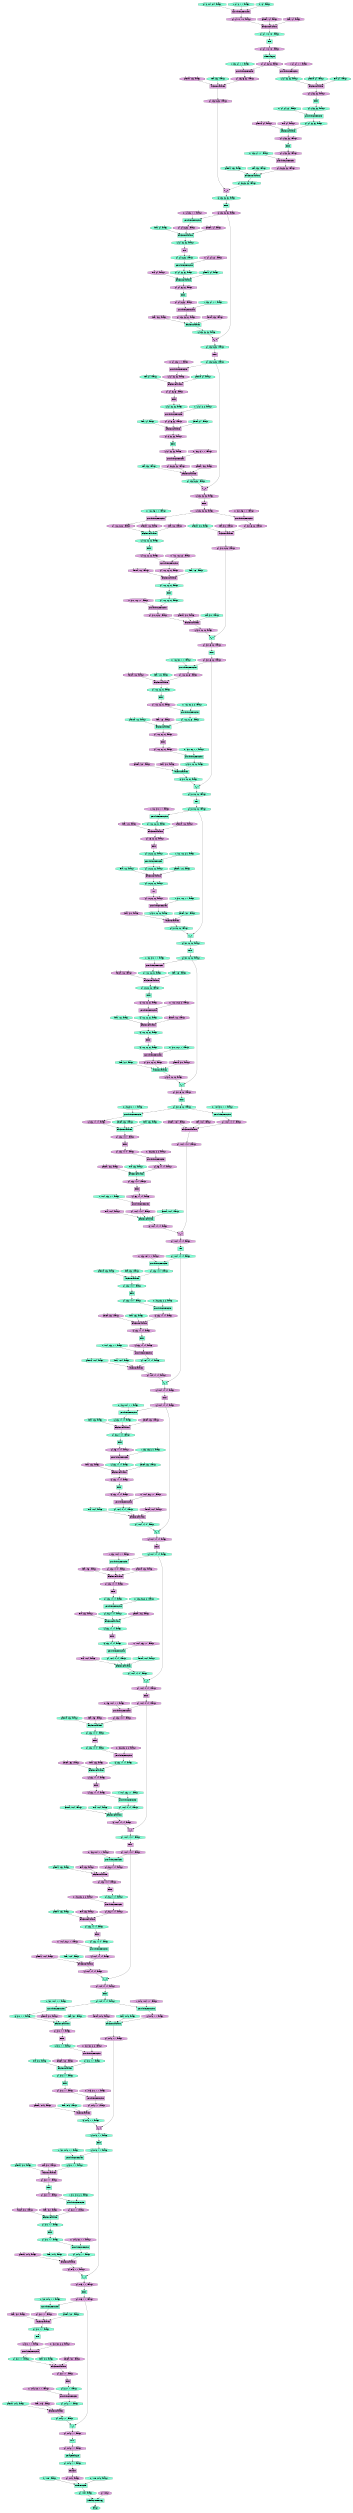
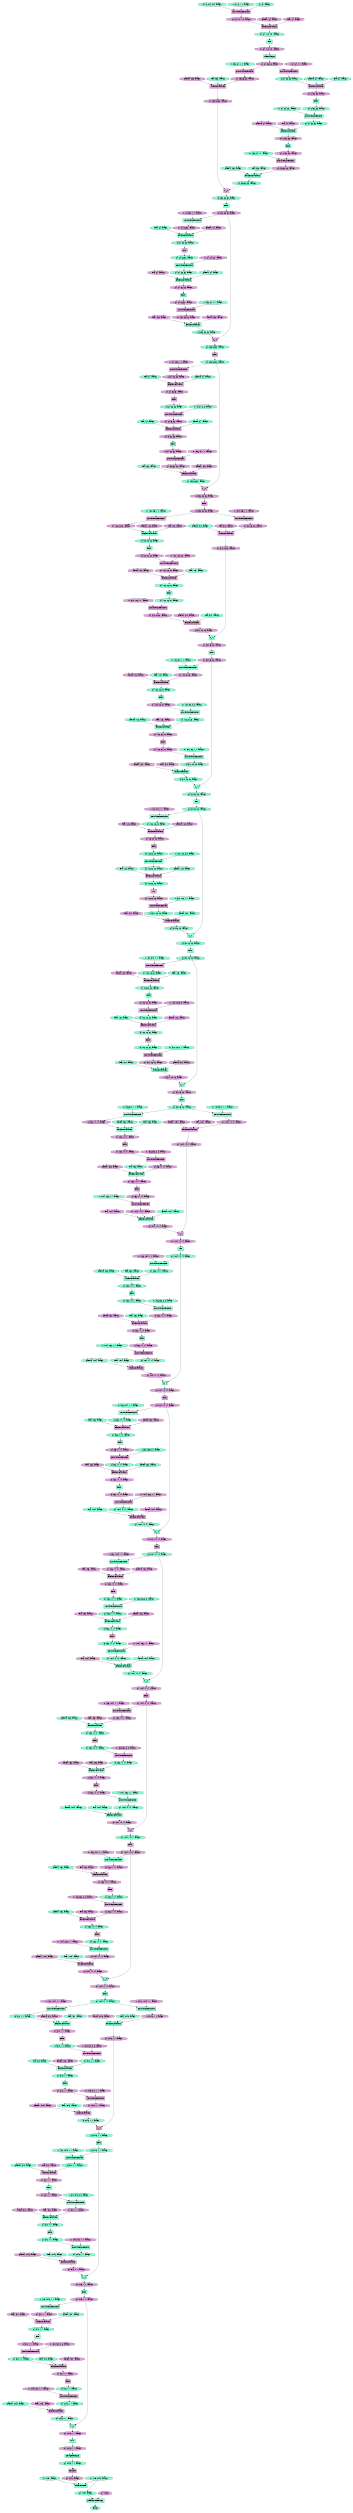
node "W: (512, 1024, 1, 1), float32": fillcolor aquamarine -> plum
edge "LinearFunction" -> "(64, 1000), float32": now "W: (1000, 2048), float32" -> "(64, 1000), float32"
